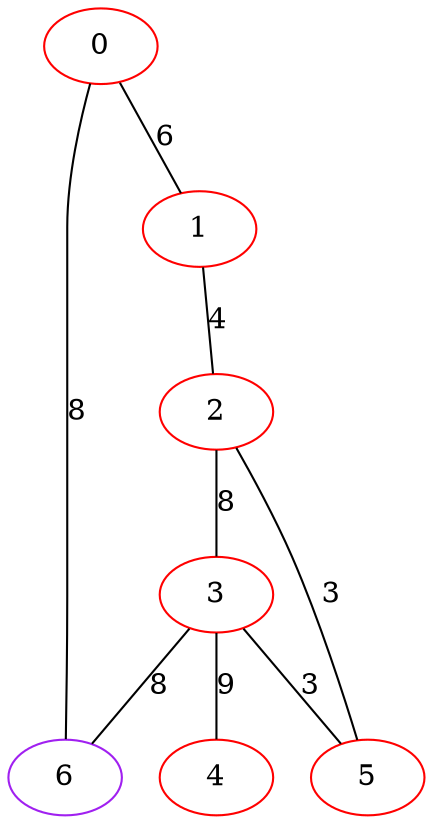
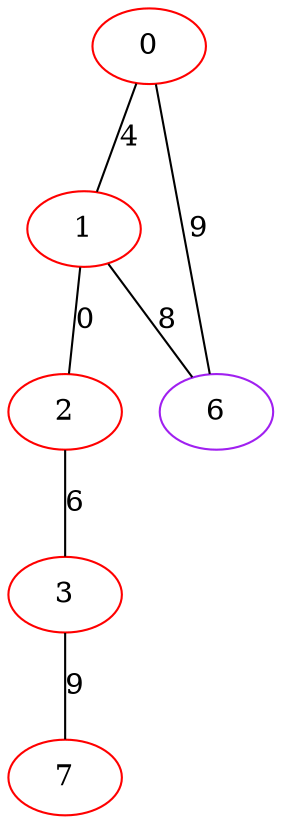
edge "0" -- "1": label "6" -> "4"
edge "1" -- "2": label "4" -> "0"
edge "0" -- "6": label "8" -> "9"
edge "2" -- "3": label "8" -> "6"
edge "3" -- "6": now "1" -- "6"
node "4": label "4" -> "7"
node "5": removed
